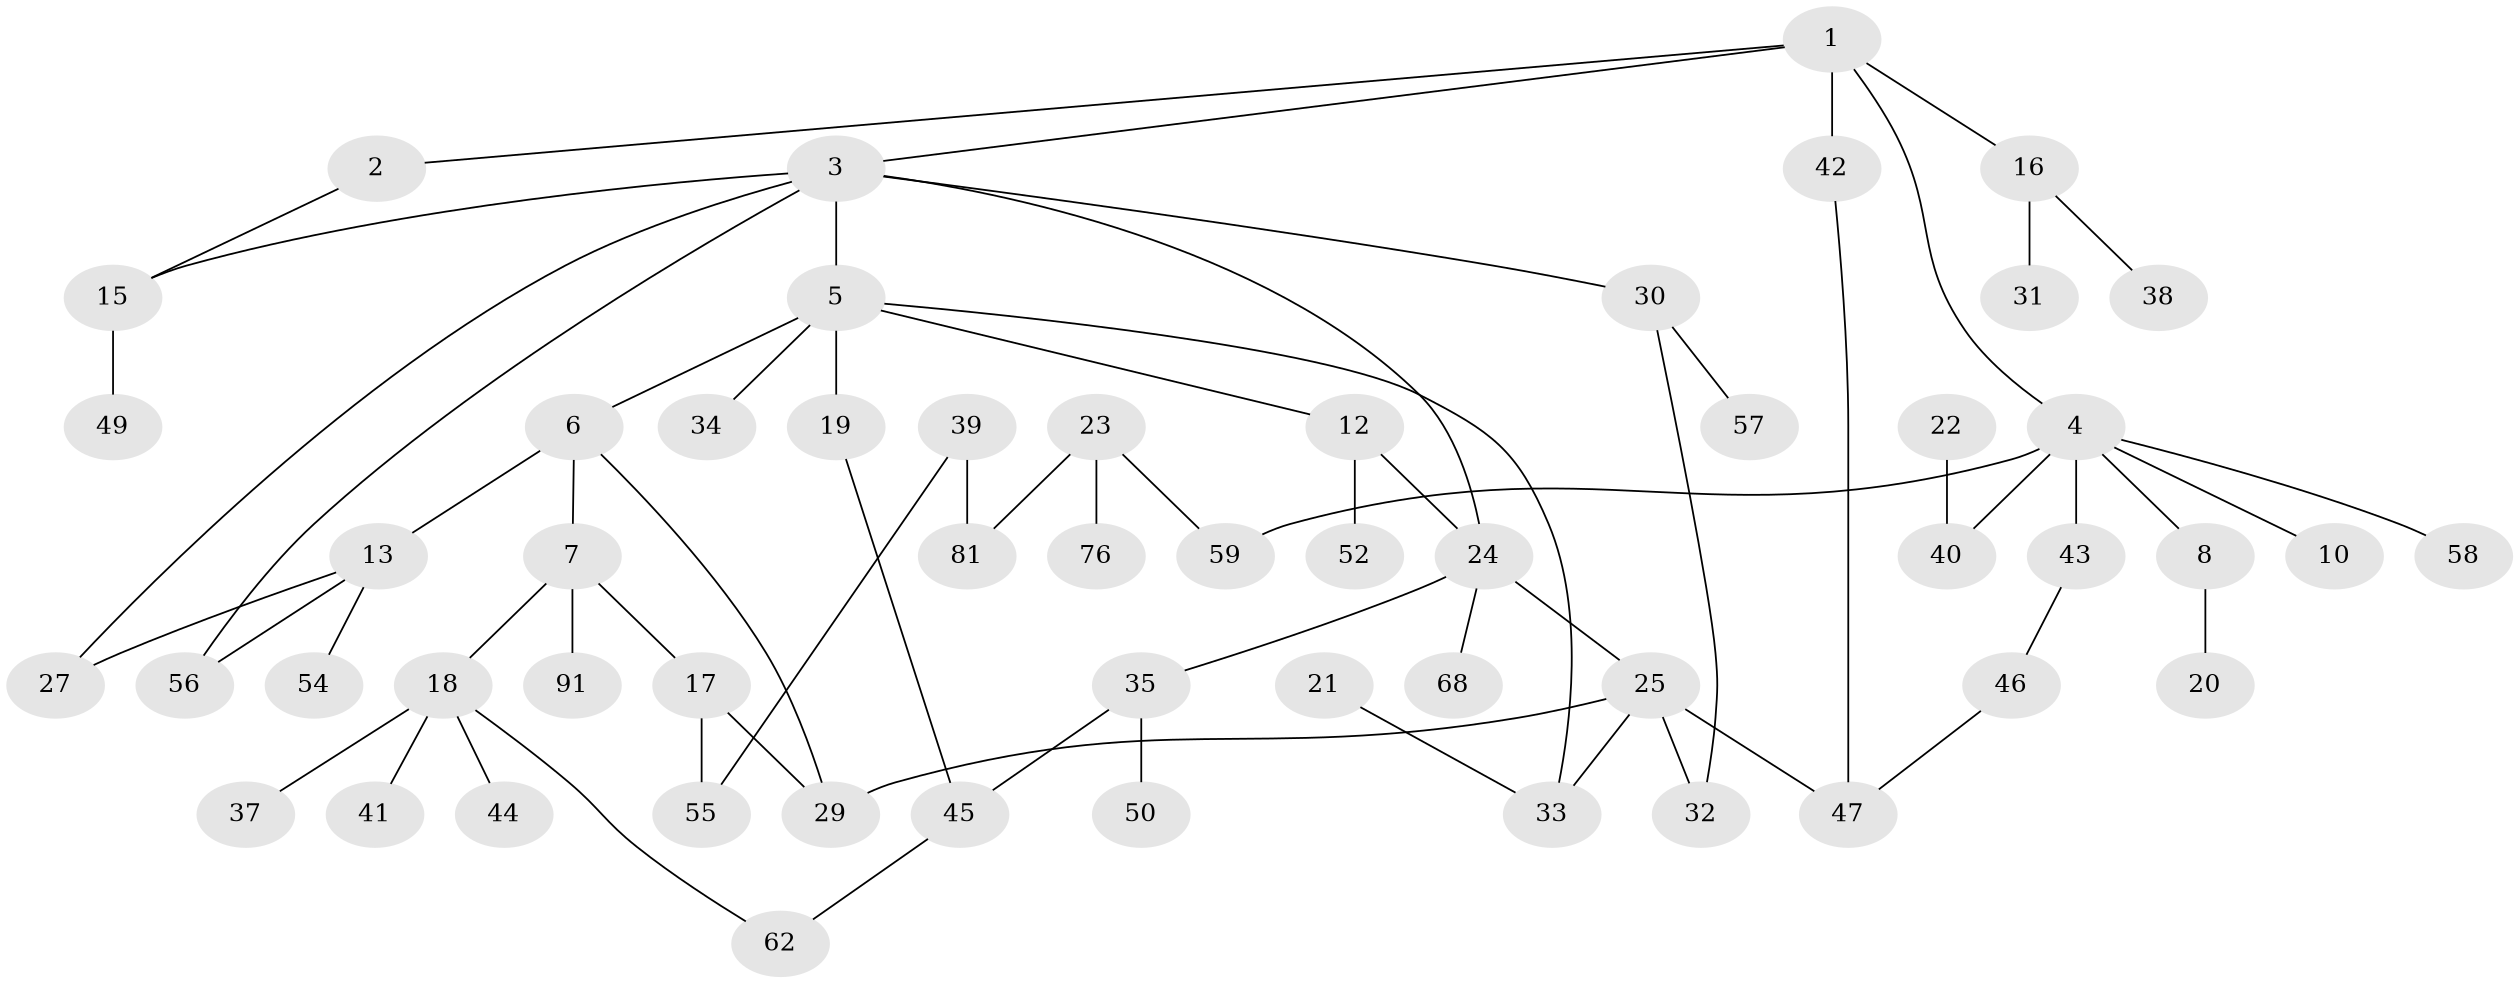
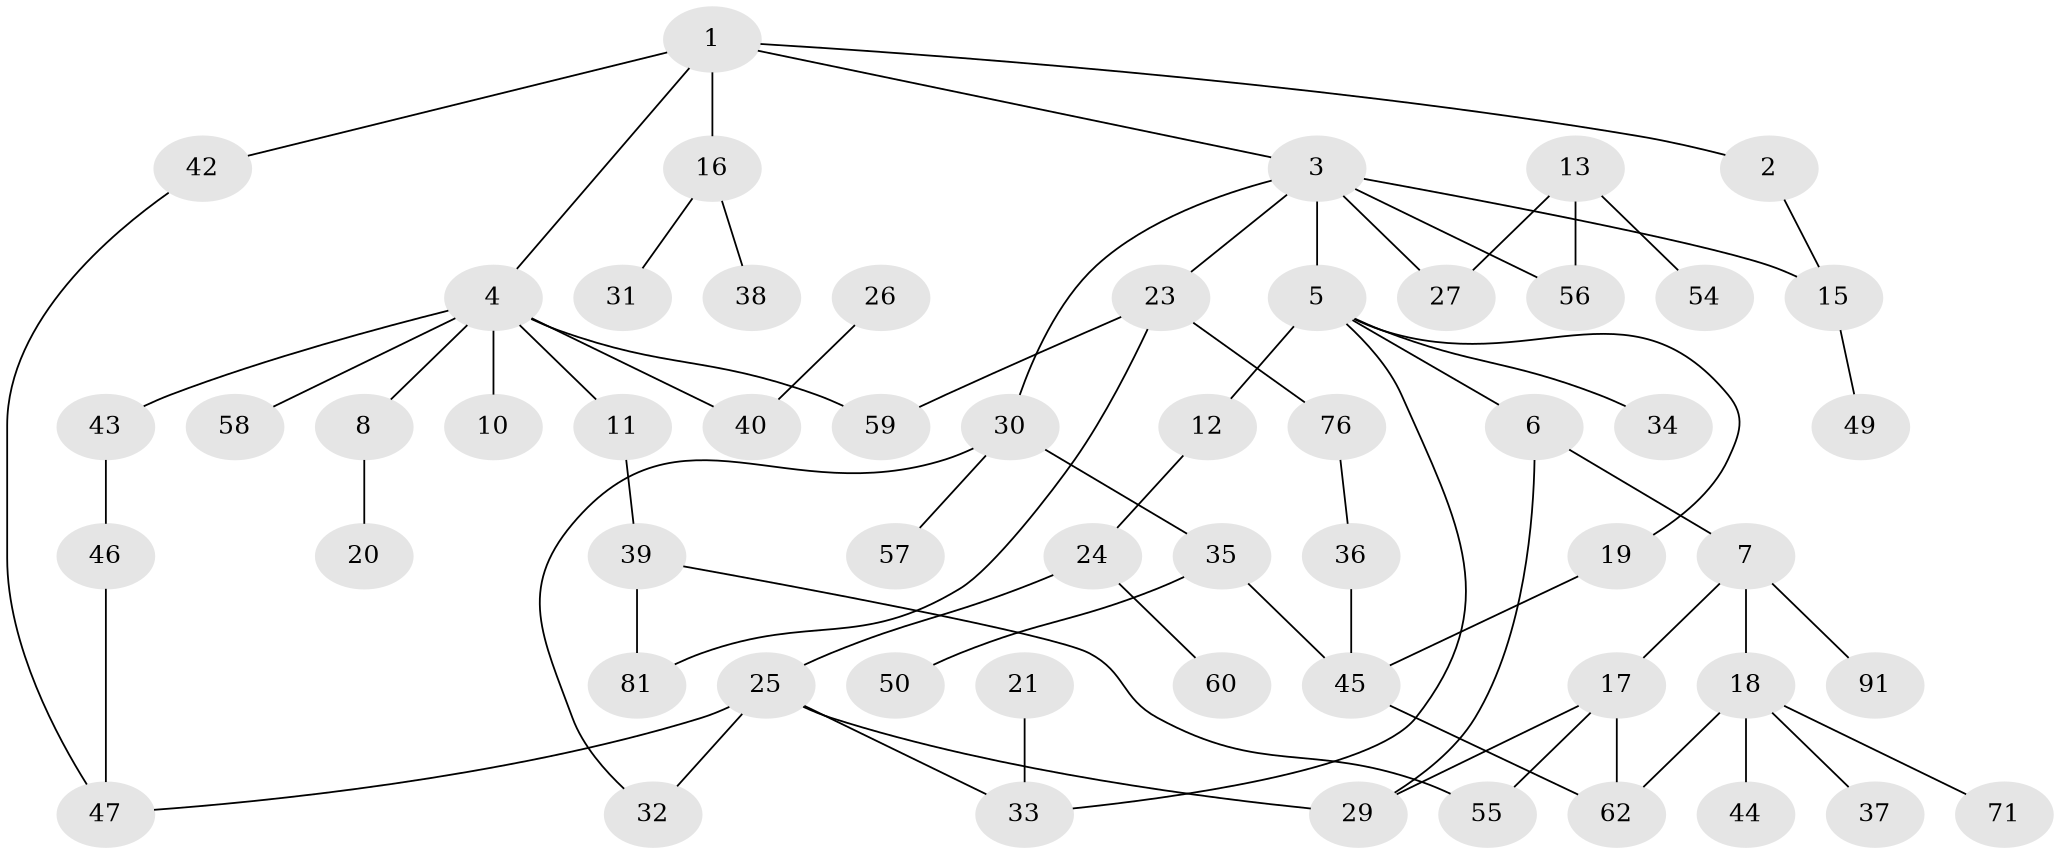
edge "3" -- "24": now "3" -- "23"
node "11": added
node "22": label "22" -> "26"
edge "6" -- "13": removed
node "36": added
node "52": removed
edge "24" -- "35": now "30" -- "35"
node "68": label "68" -> "60"
edge "17" -- "62": added
node "41": label "41" -> "71"
